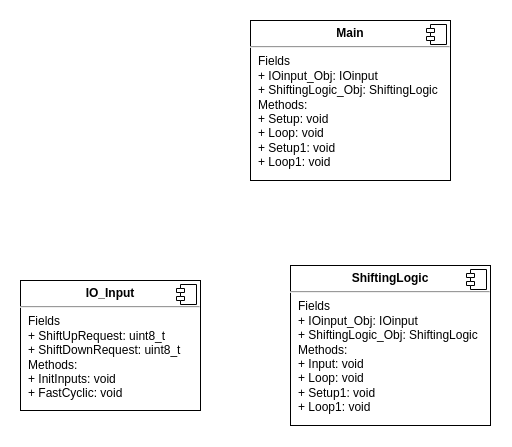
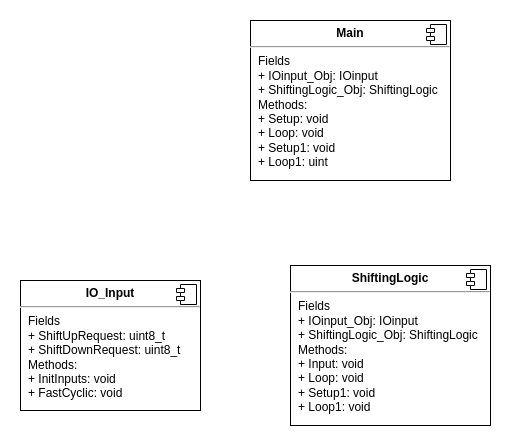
node "Main Fields + IOinput_Obj: IOinput + ShiftingLogic_Obj: ShiftingLogic Methods: + Setup: void + Loop: void + Setup1: void + Loop1: void": label "Main Fields + IOinput_Obj: IOinput + ShiftingLogic_Obj: ShiftingLogic Methods: + Setup: void + Loop: void + Setup1: void + Loop1: void" -> "Main Fields + IOinput_Obj: IOinput + ShiftingLogic_Obj: ShiftingLogic Methods: + Setup: void + Loop: void + Setup1: void + Loop1: uint"
